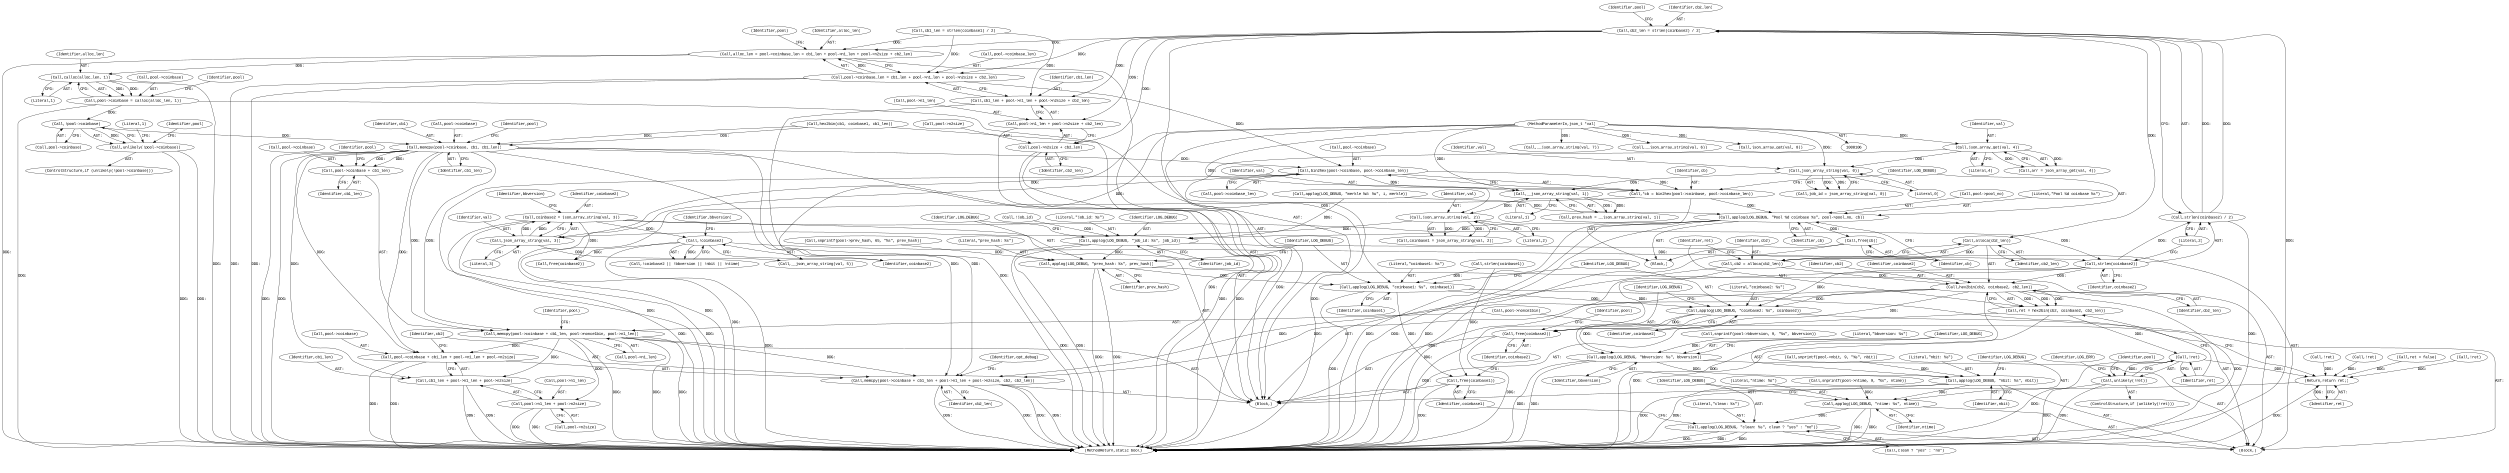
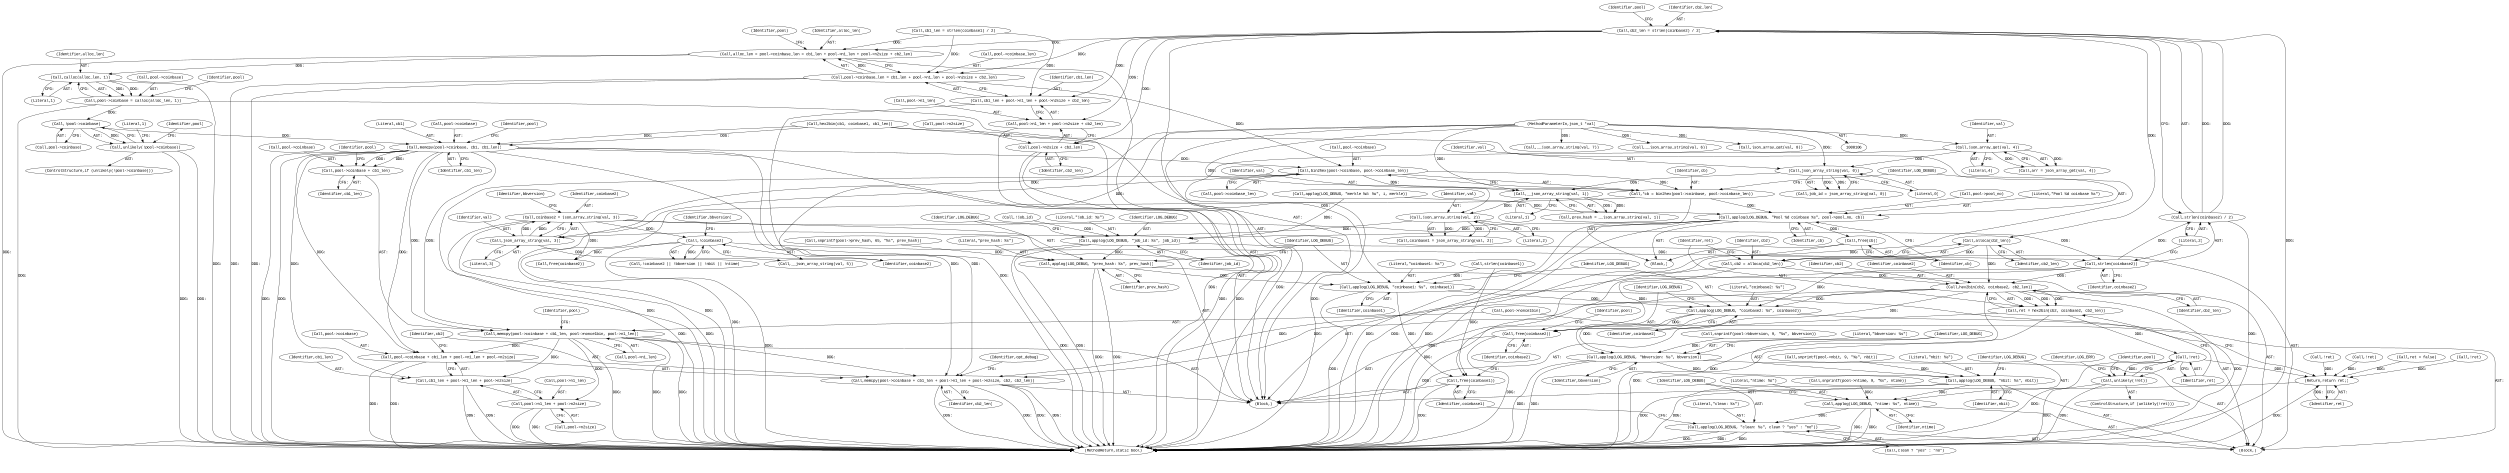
node "(Identifier,cb1)": label "(Identifier,cb1)" -> "(Literal,cb1)"
edge "(Call,hex2bin(cb1, coinbase1, cb1_len))" -> "(Call,free(coinbase1))": added, label "DDG:"
edge "(Call,alloca(cb2_len))" -> "(Call,hex2bin(cb2, coinbase2, cb2_len))": label "AST: " -> "DDG: "
